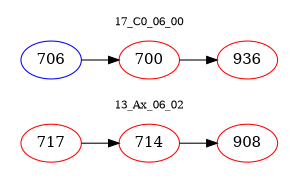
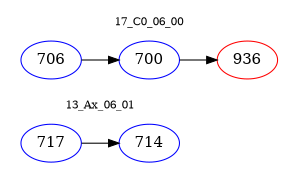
node "700": color red -> blue
cluster "13_Ax_06_02": label "13_Ax_06_02" -> "13_Ax_06_01"
node "717": color red -> blue
node "714": color red -> blue
node "908": removed
